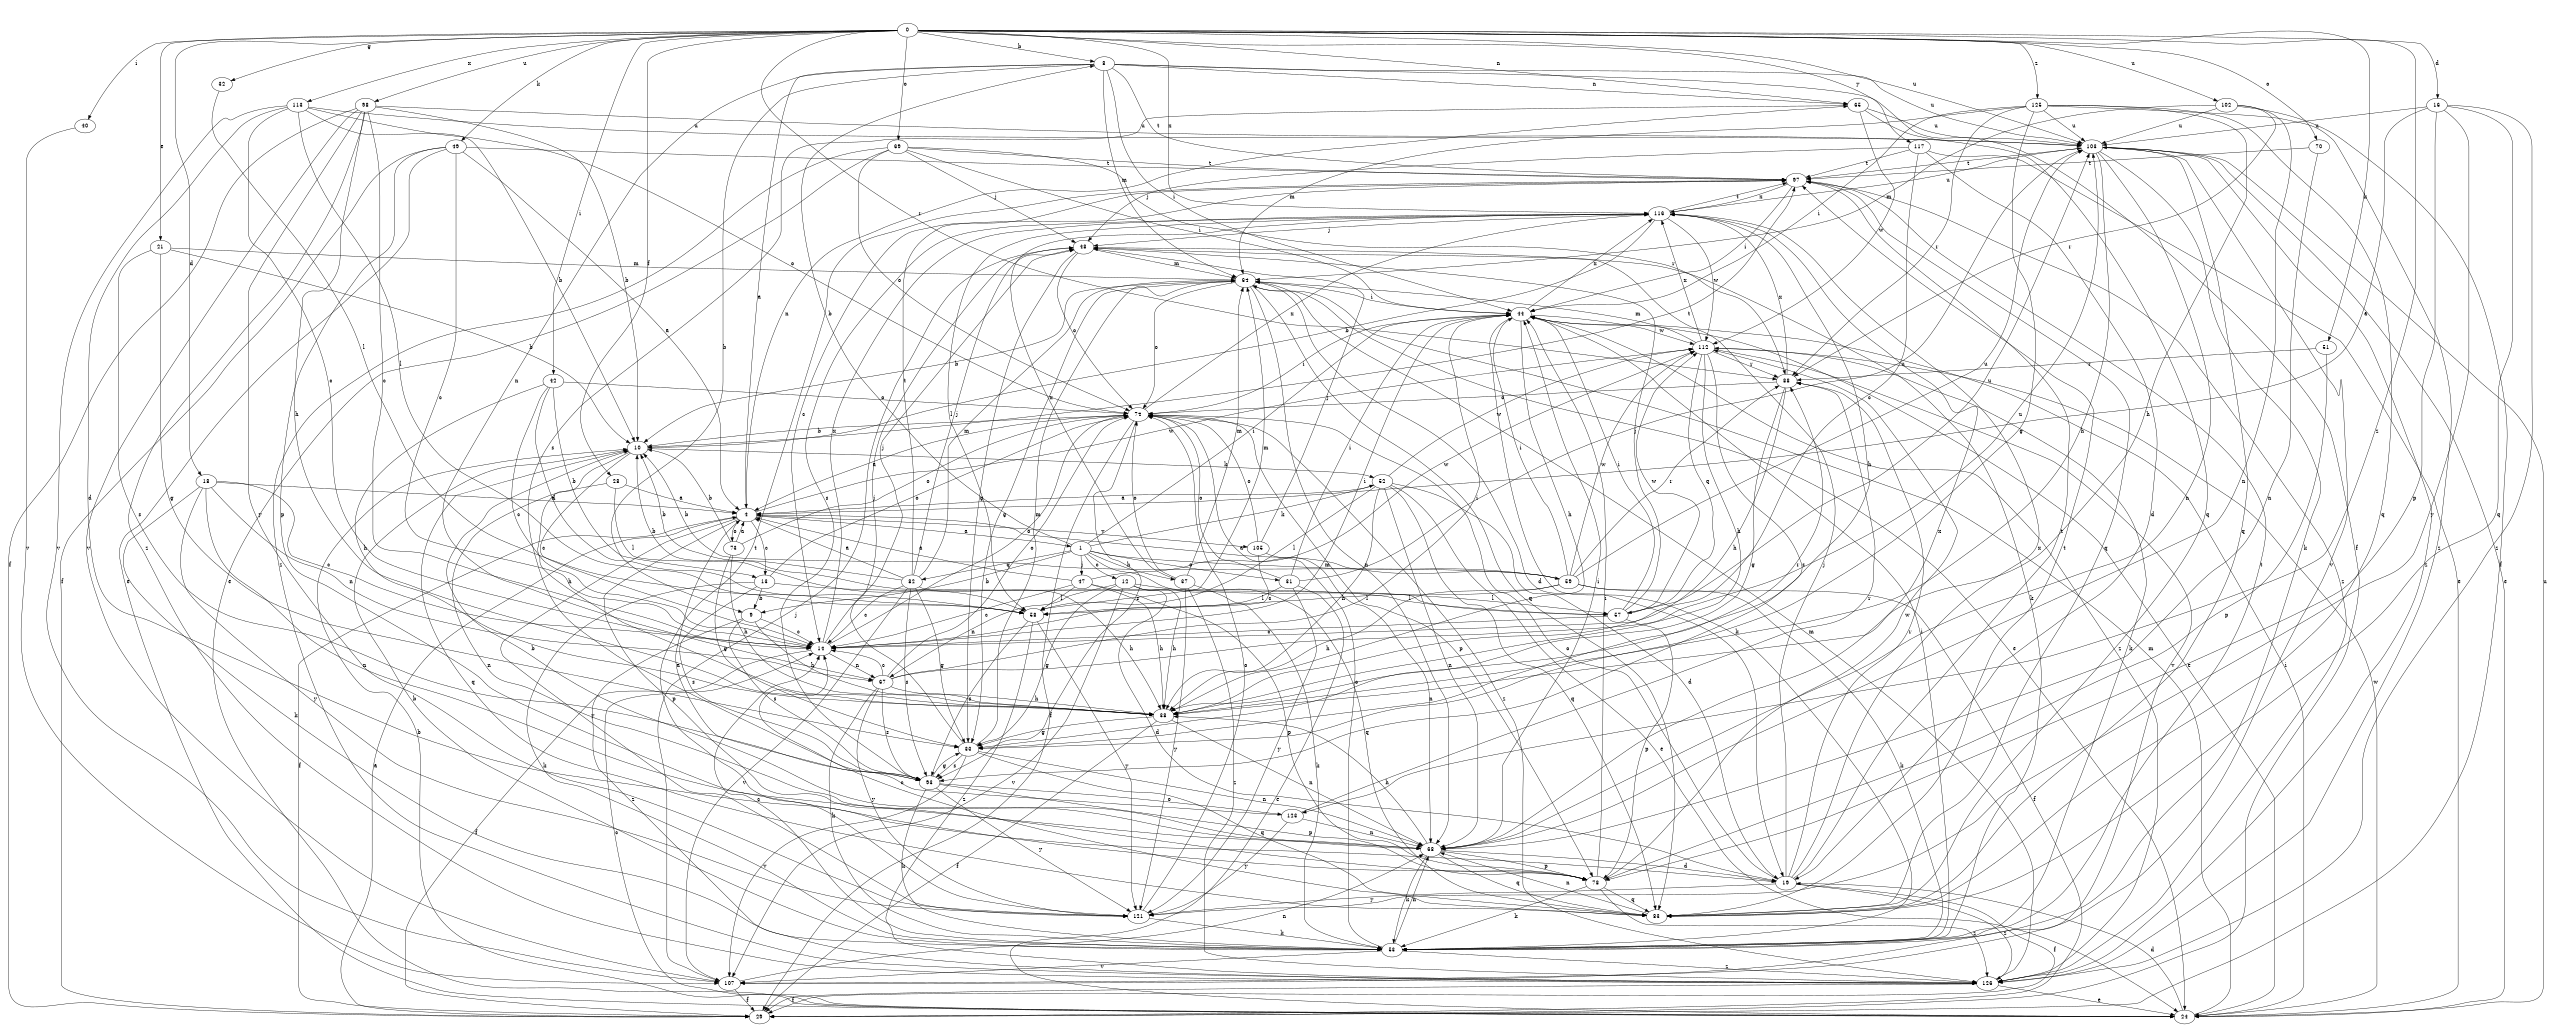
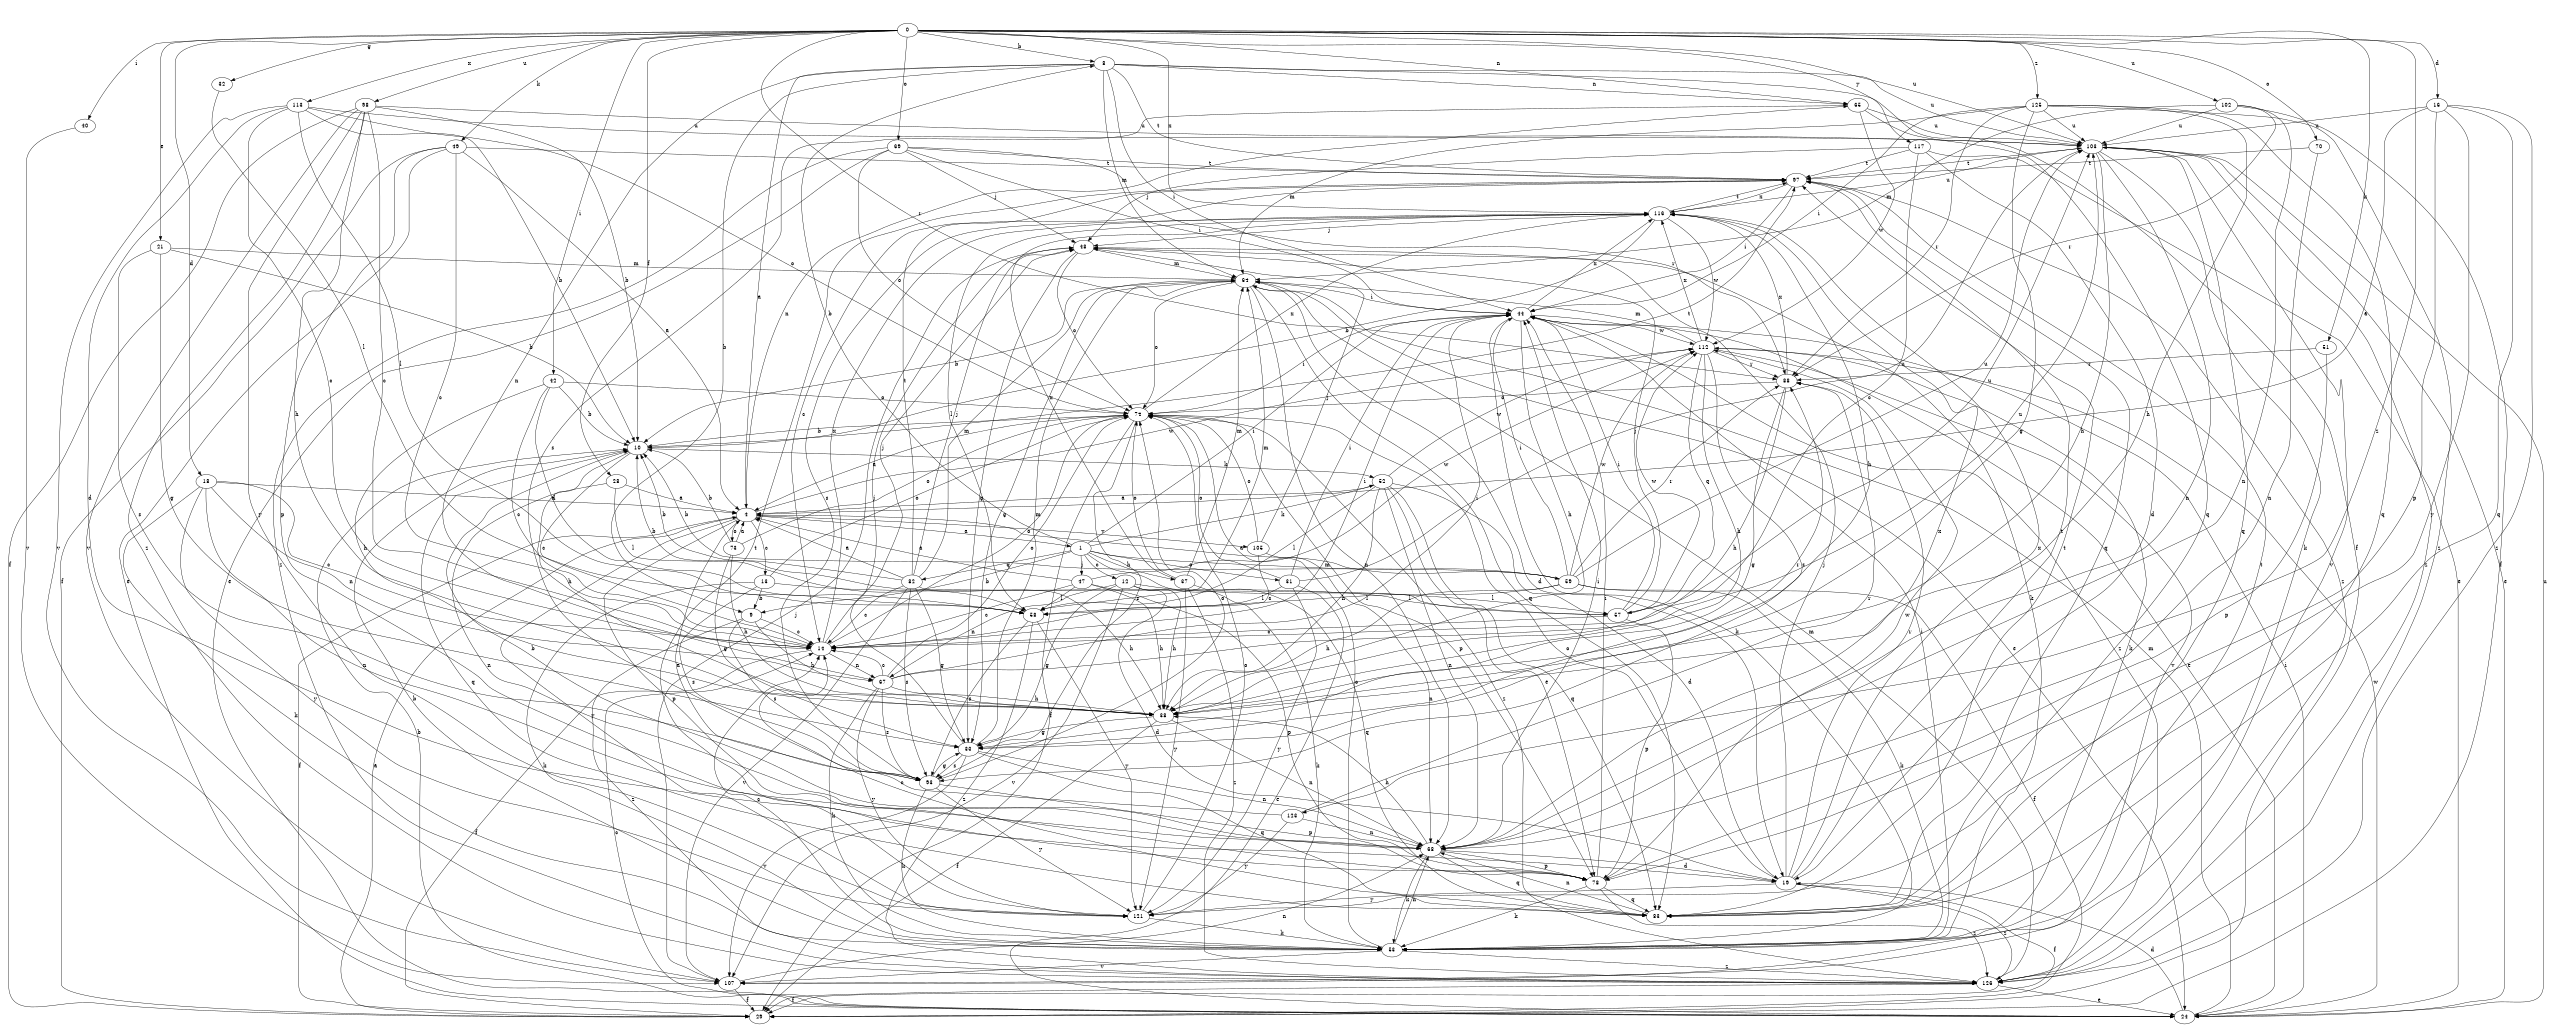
edge "42" -> "13": now "42" -> "10"
edge "93" -> "123": now "93" -> "74"
edge "52" -> "24": now "52" -> "78"
